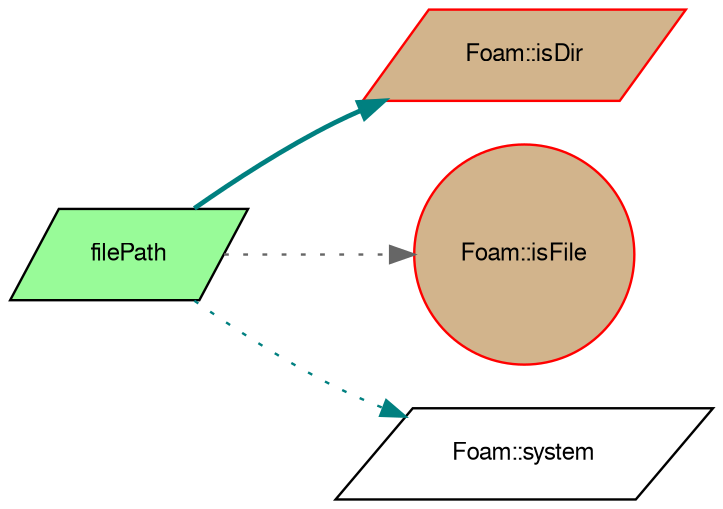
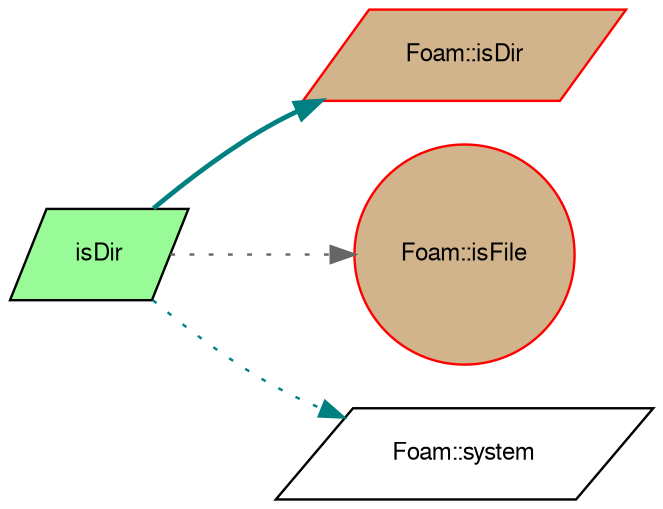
node "filePath": label "filePath" -> "isDir"
